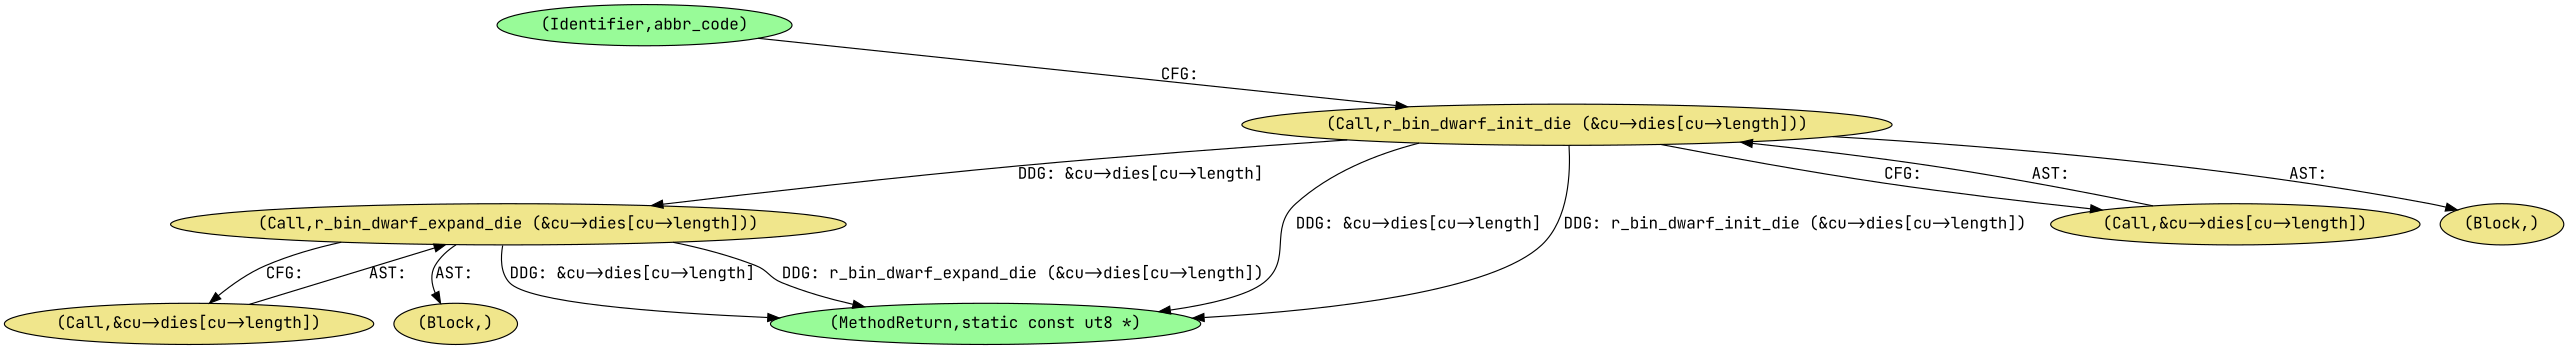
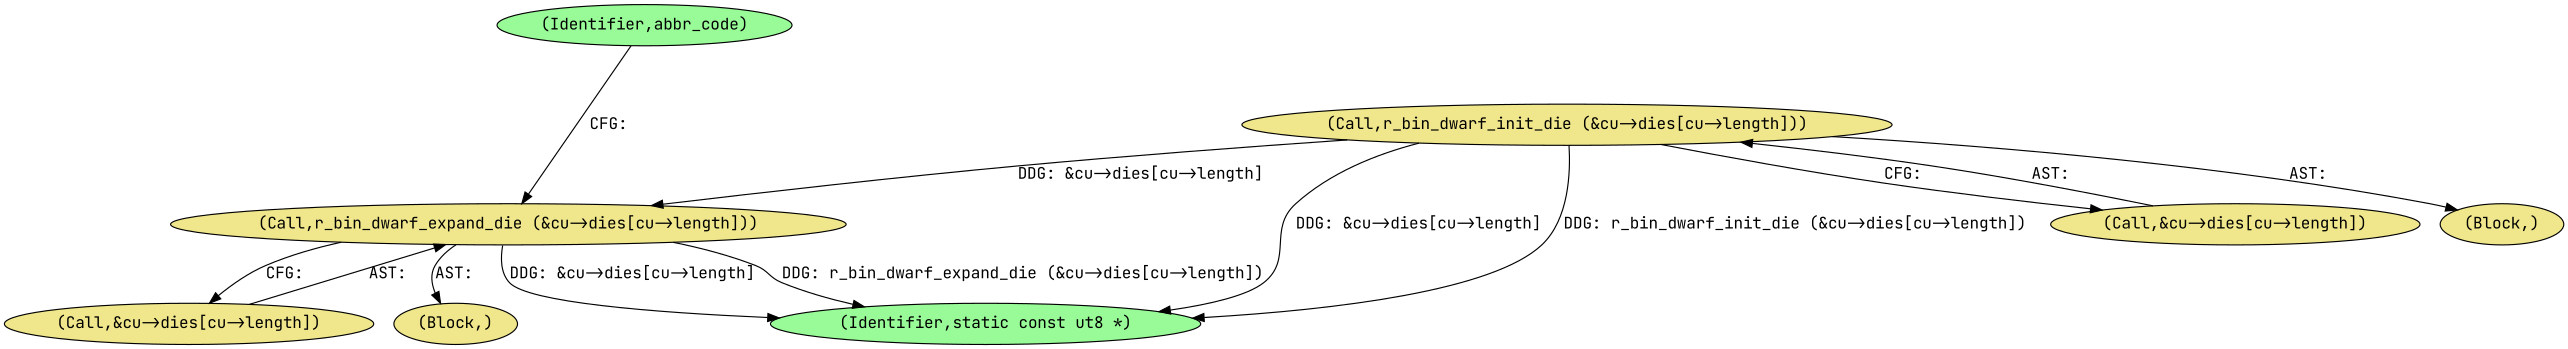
edge "(Identifier,abbr_code)" -> "(Call,r_bin_dwarf_init_die (&cu->dies[cu->length]))": now "(Identifier,abbr_code)" -> "(Call,r_bin_dwarf_expand_die (&cu->dies[cu->length]))"
node "(MethodReturn,static const ut8 *)": label "(MethodReturn,static const ut8 *)" -> "(Identifier,static const ut8 *)"
